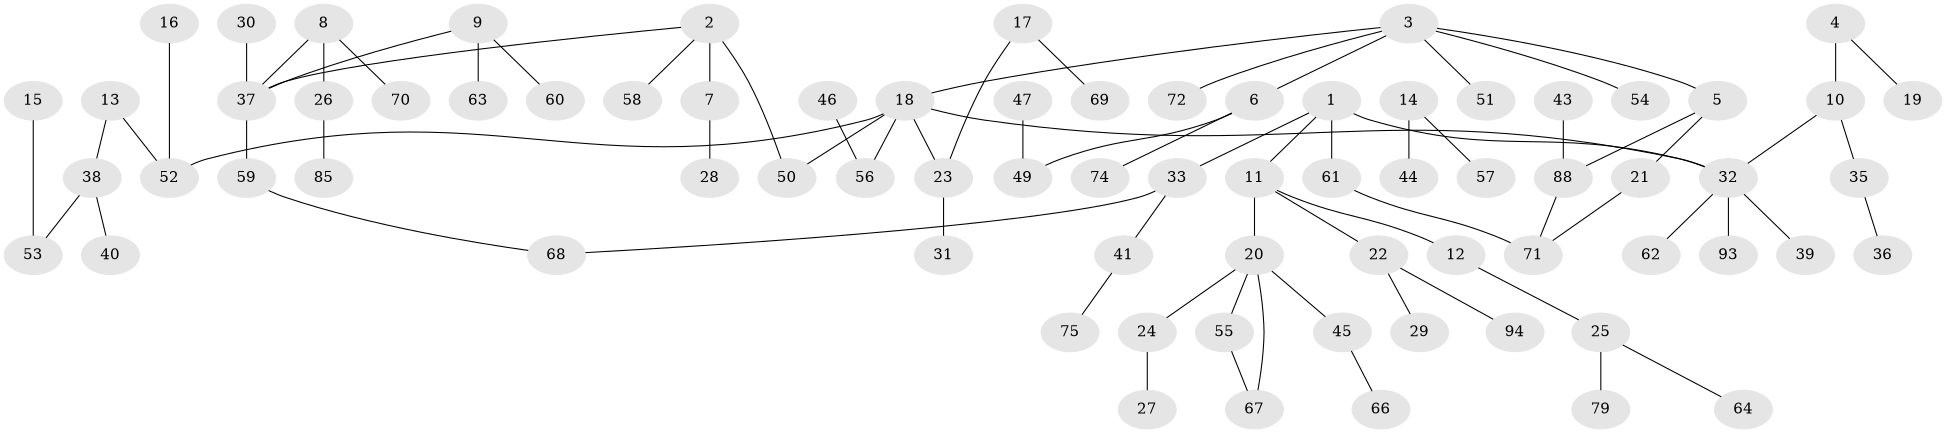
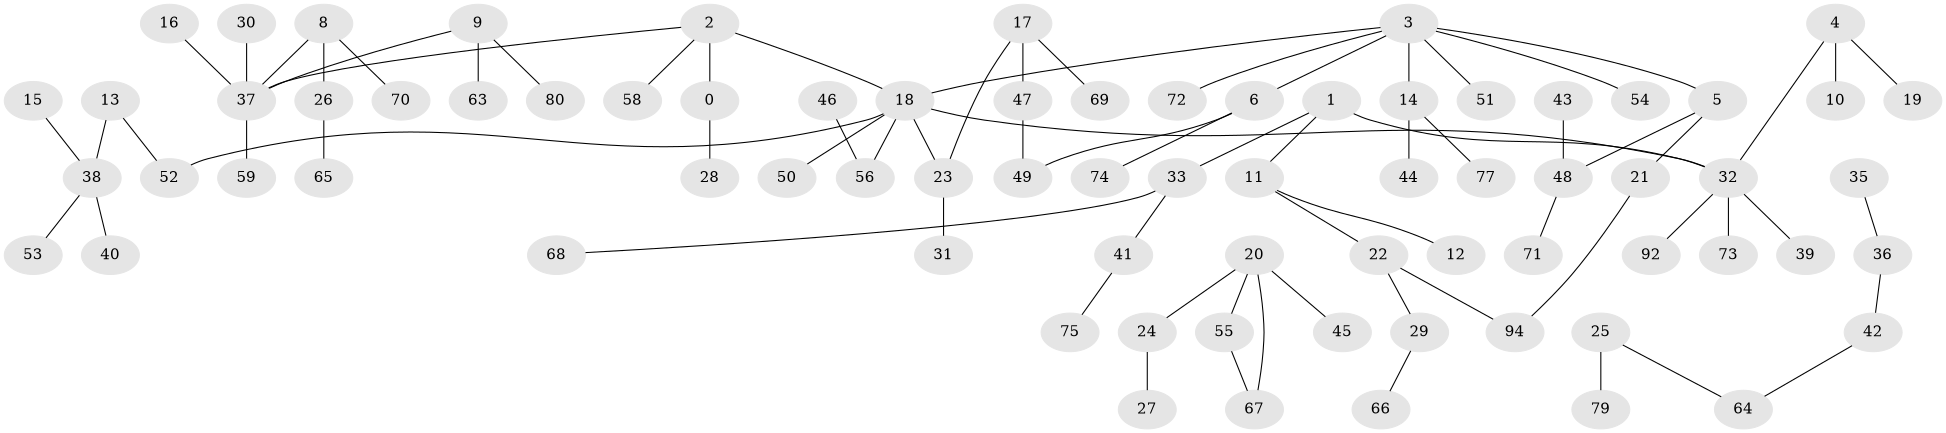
edge "17" -- "47": added
edge "3" -- "14": added
edge "2" -- "50": now "2" -- "18"
edge "16" -- "52": now "16" -- "37"
node "60": label "60" -> "80"
node "7": label "7" -> "0"
edge "10" -- "32": now "4" -- "32"
edge "10" -- "35": removed
edge "15" -- "53": now "15" -- "38"
node "85": label "85" -> "65"
node "61": removed
node "57": label "57" -> "77"
node "88": label "88" -> "48"
edge "11" -- "20": removed
edge "21" -- "71": now "21" -- "94"
edge "59" -- "68": removed
node "62": label "62" -> "92"
node "93": label "93" -> "73"
edge "12" -- "25": removed
node "42": added
edge "45" -- "66": now "29" -- "66"
